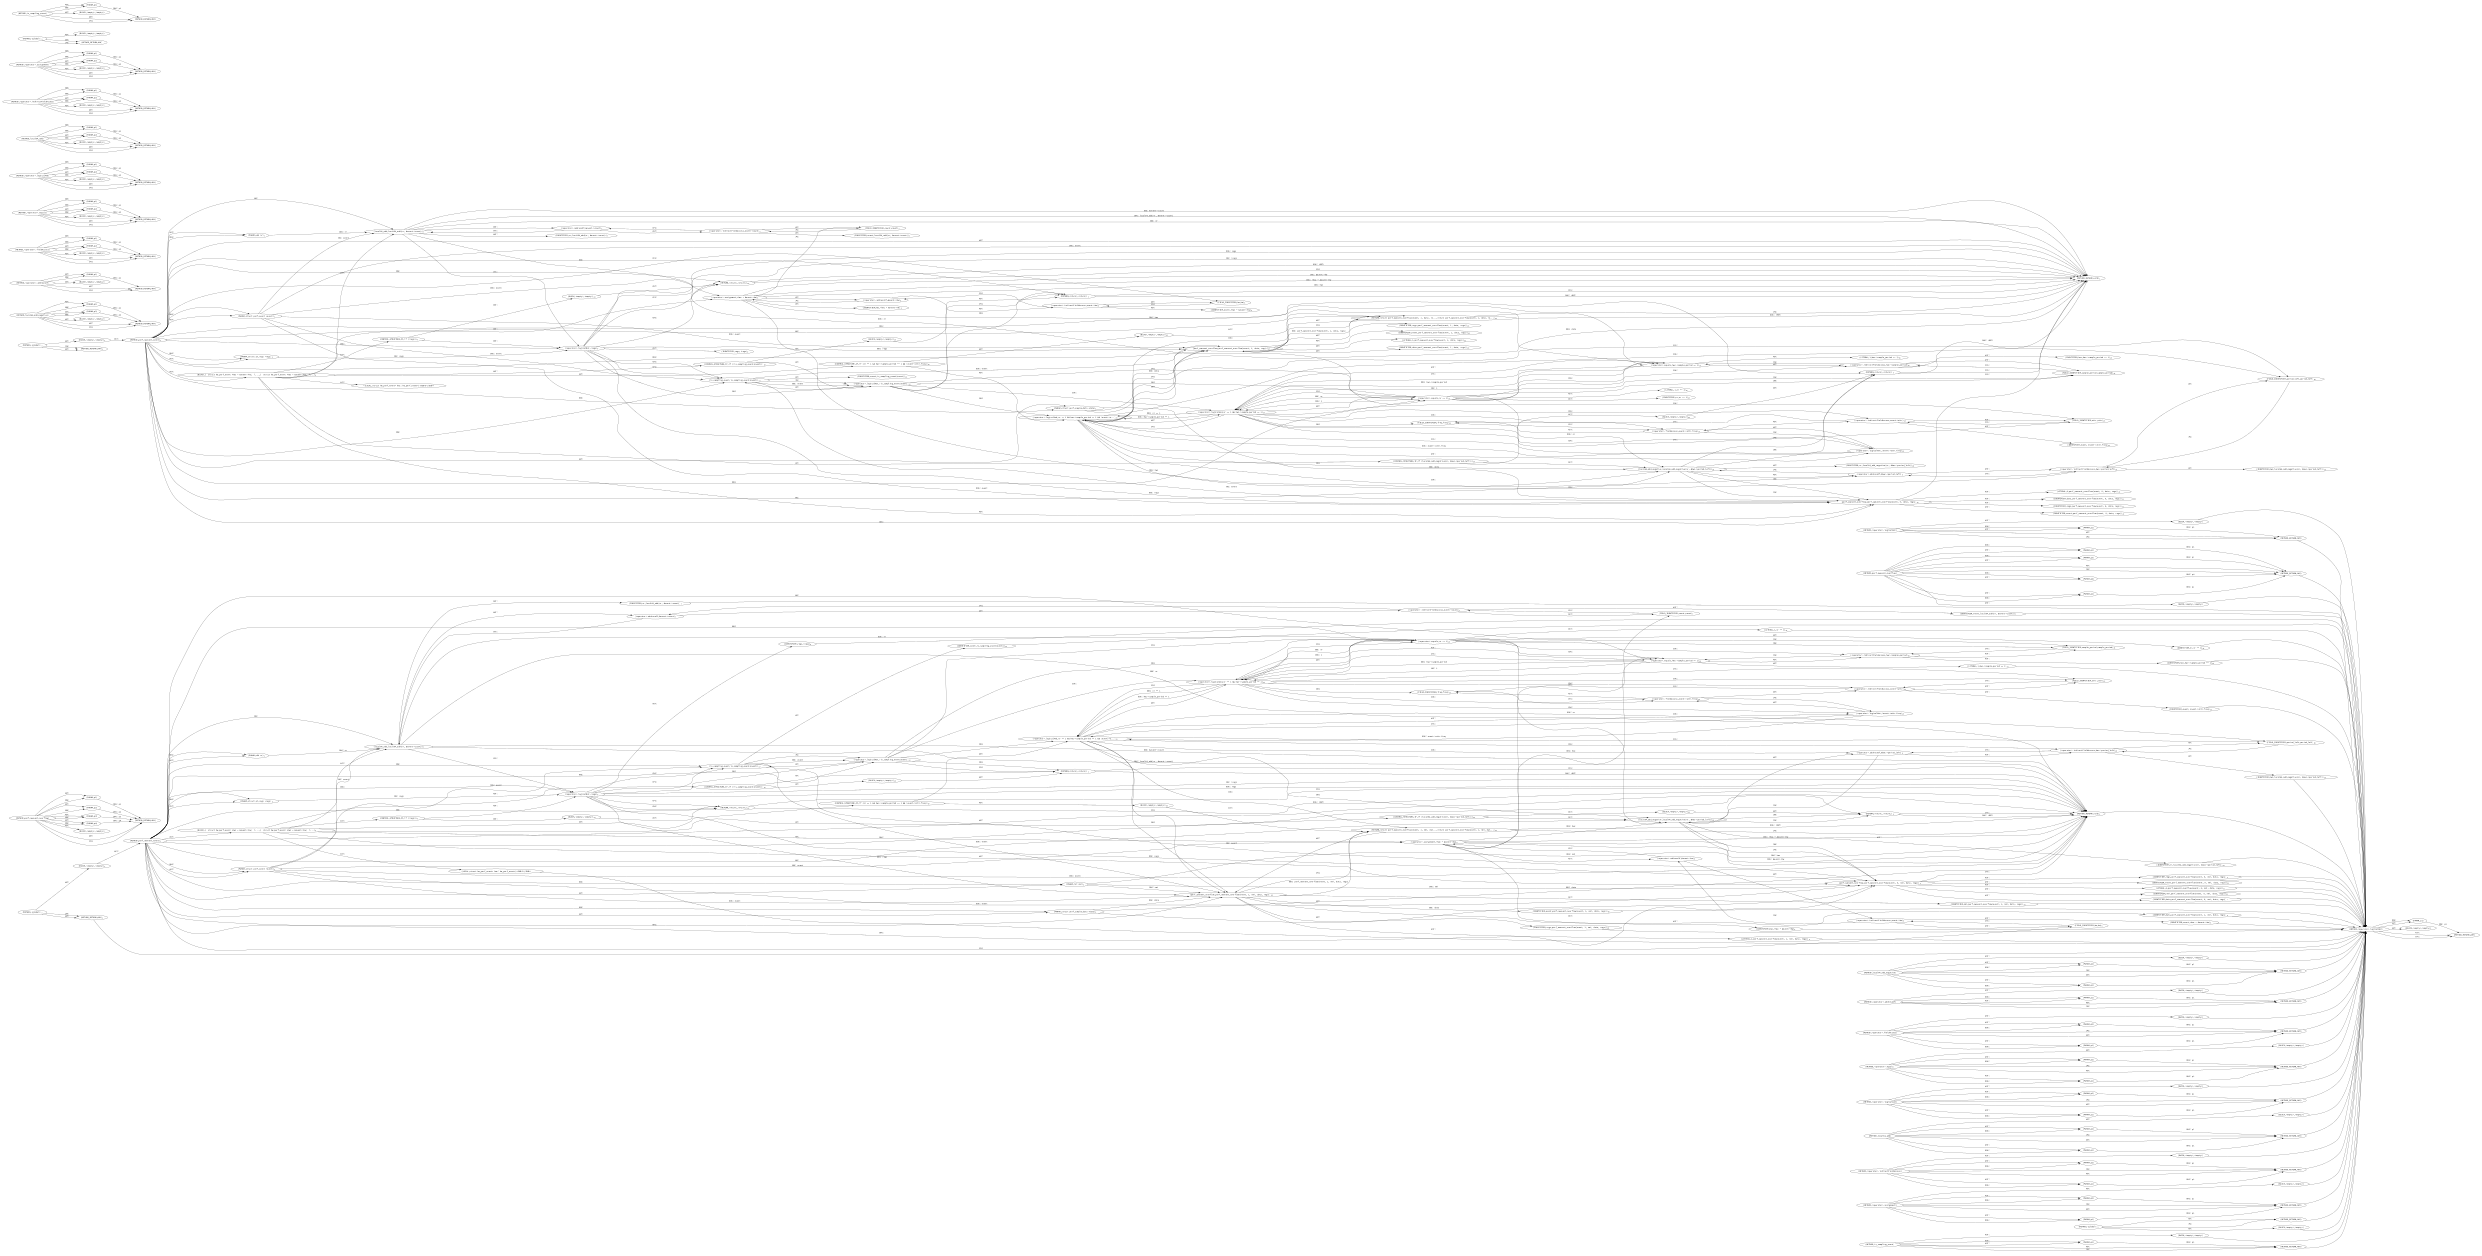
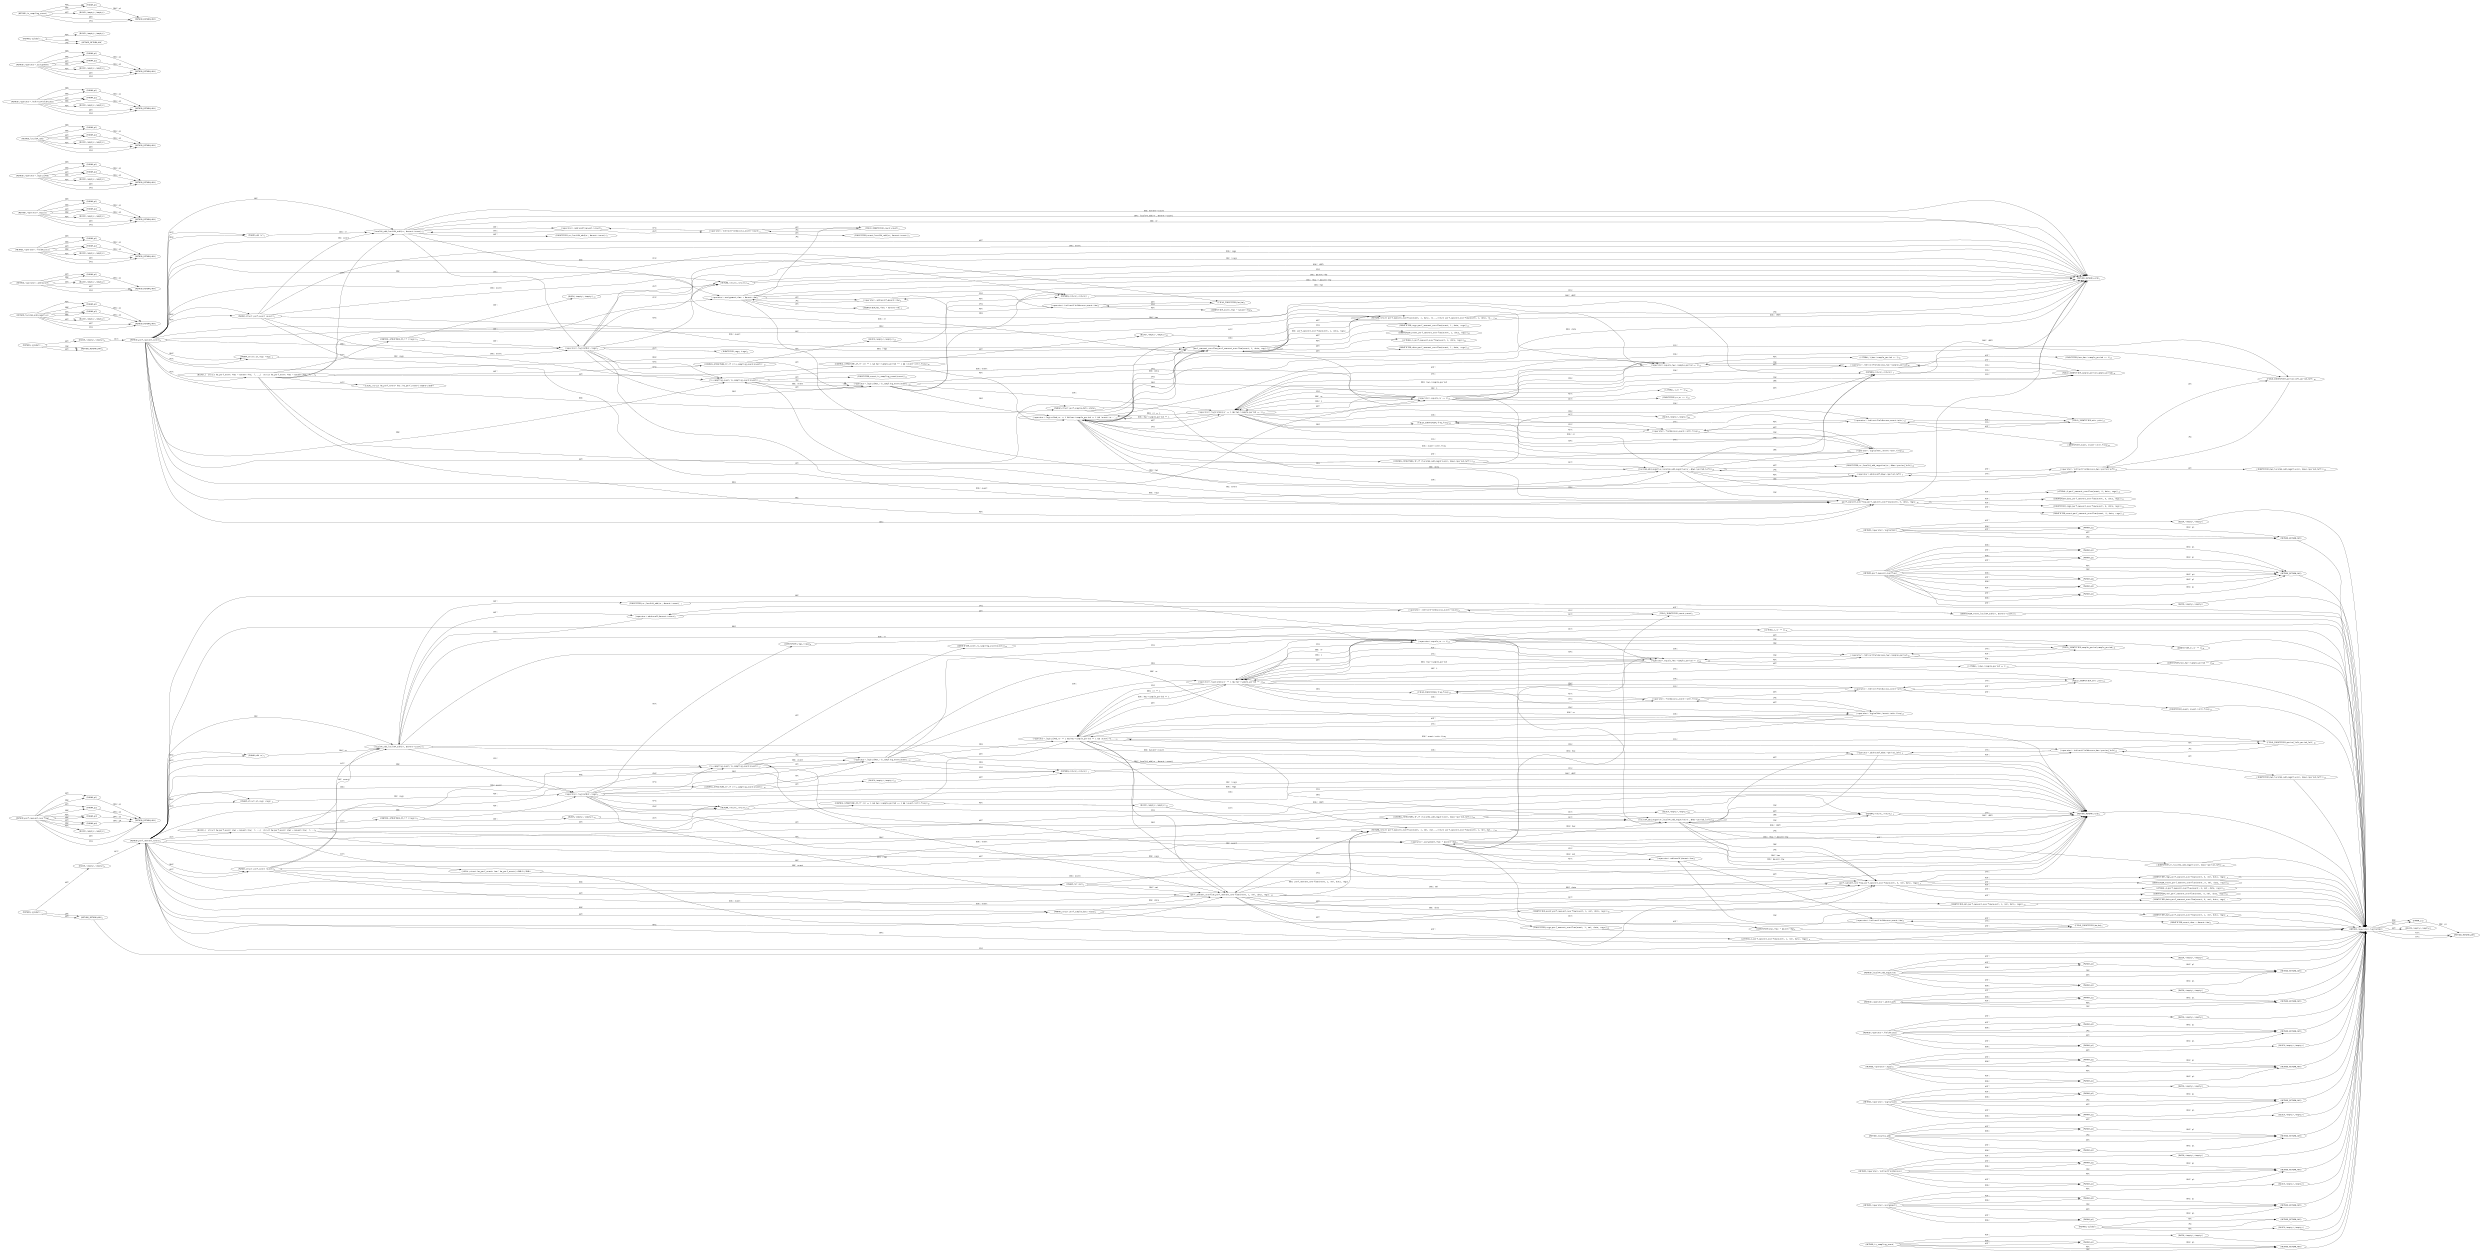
node "(PARAM,p5)": added
